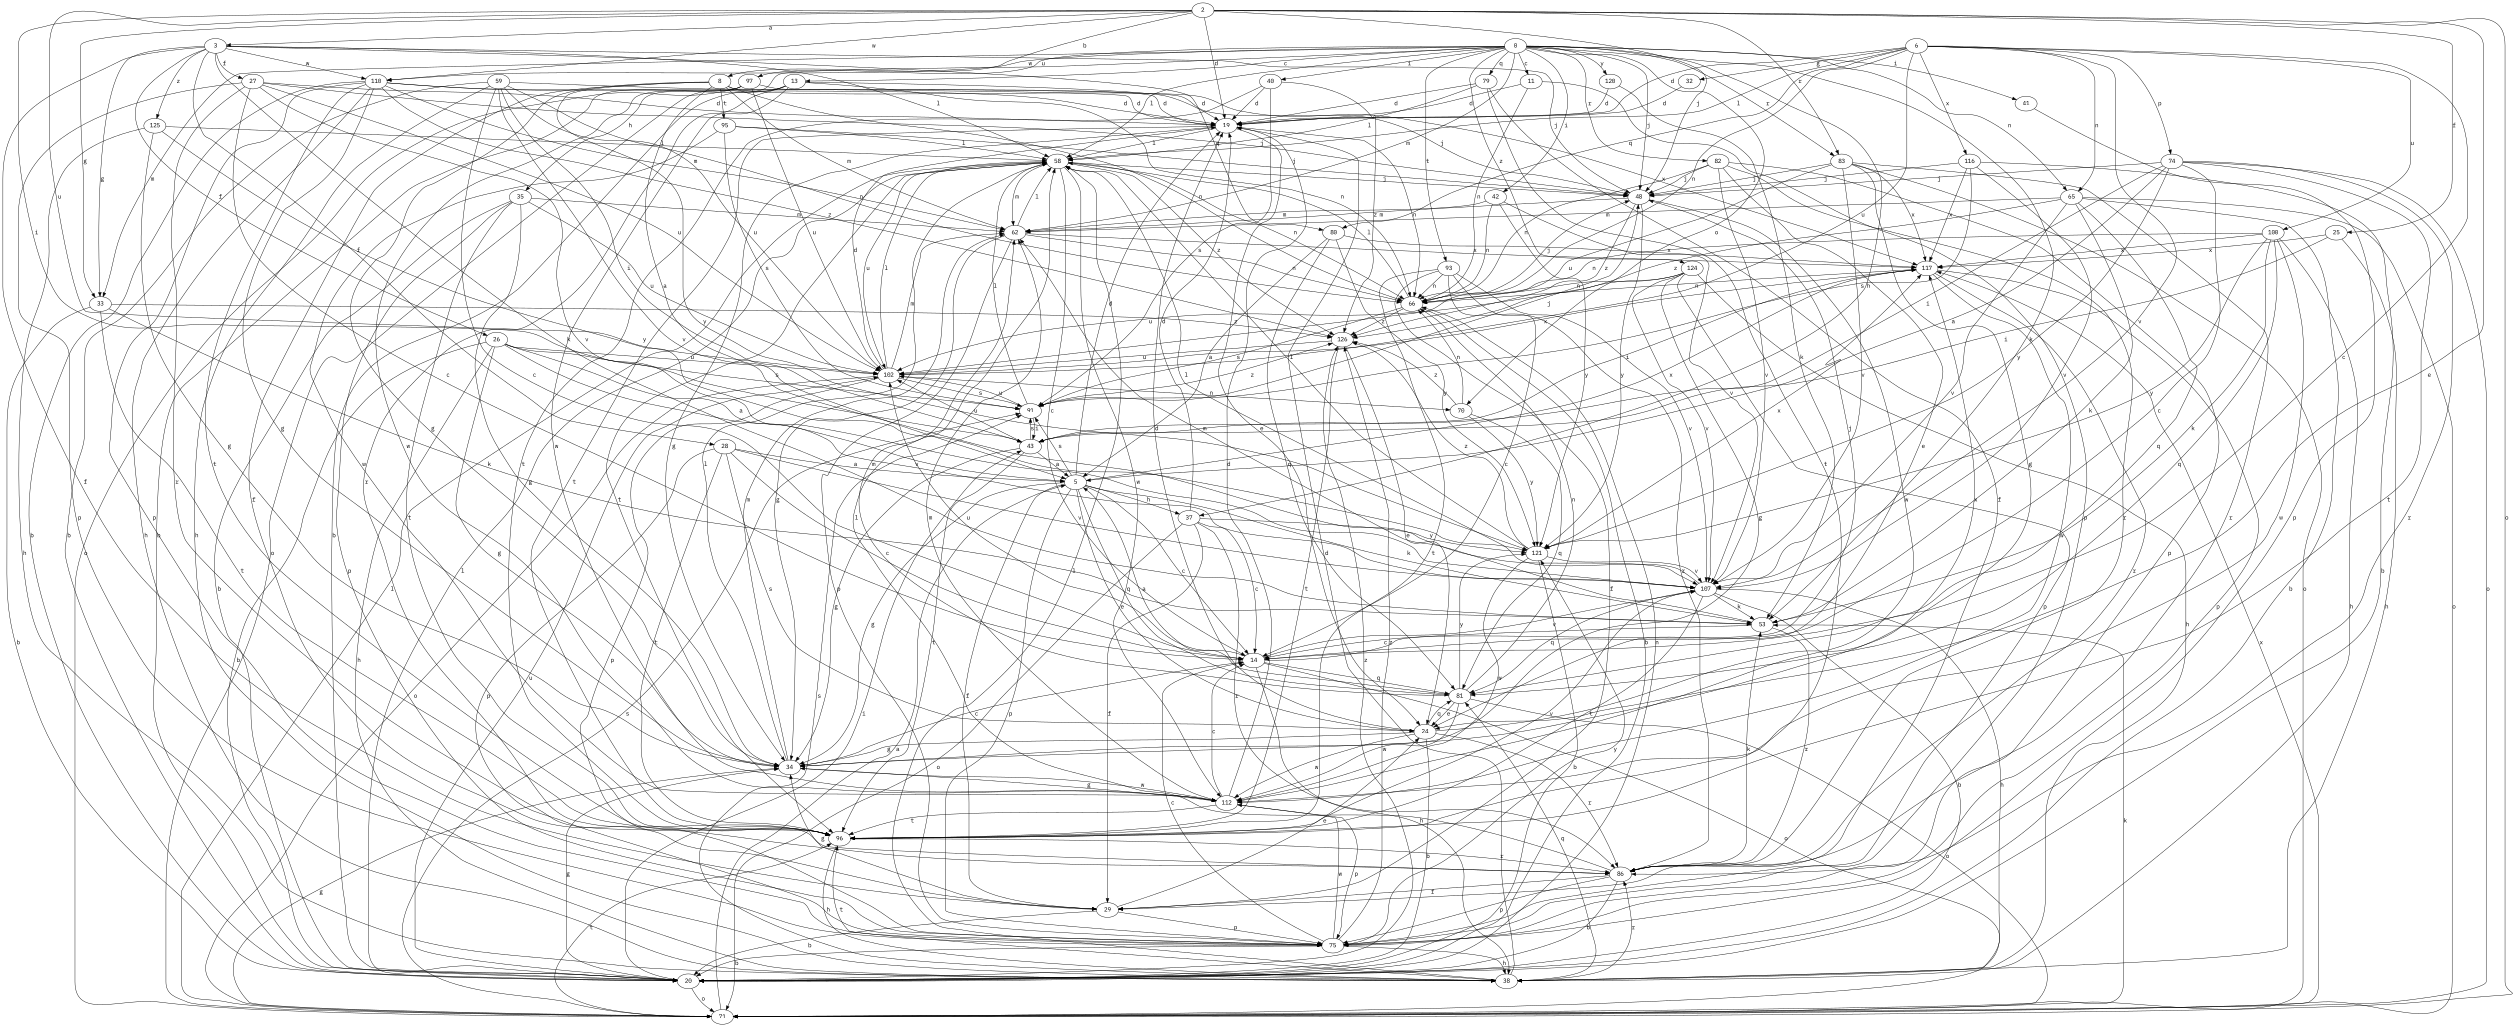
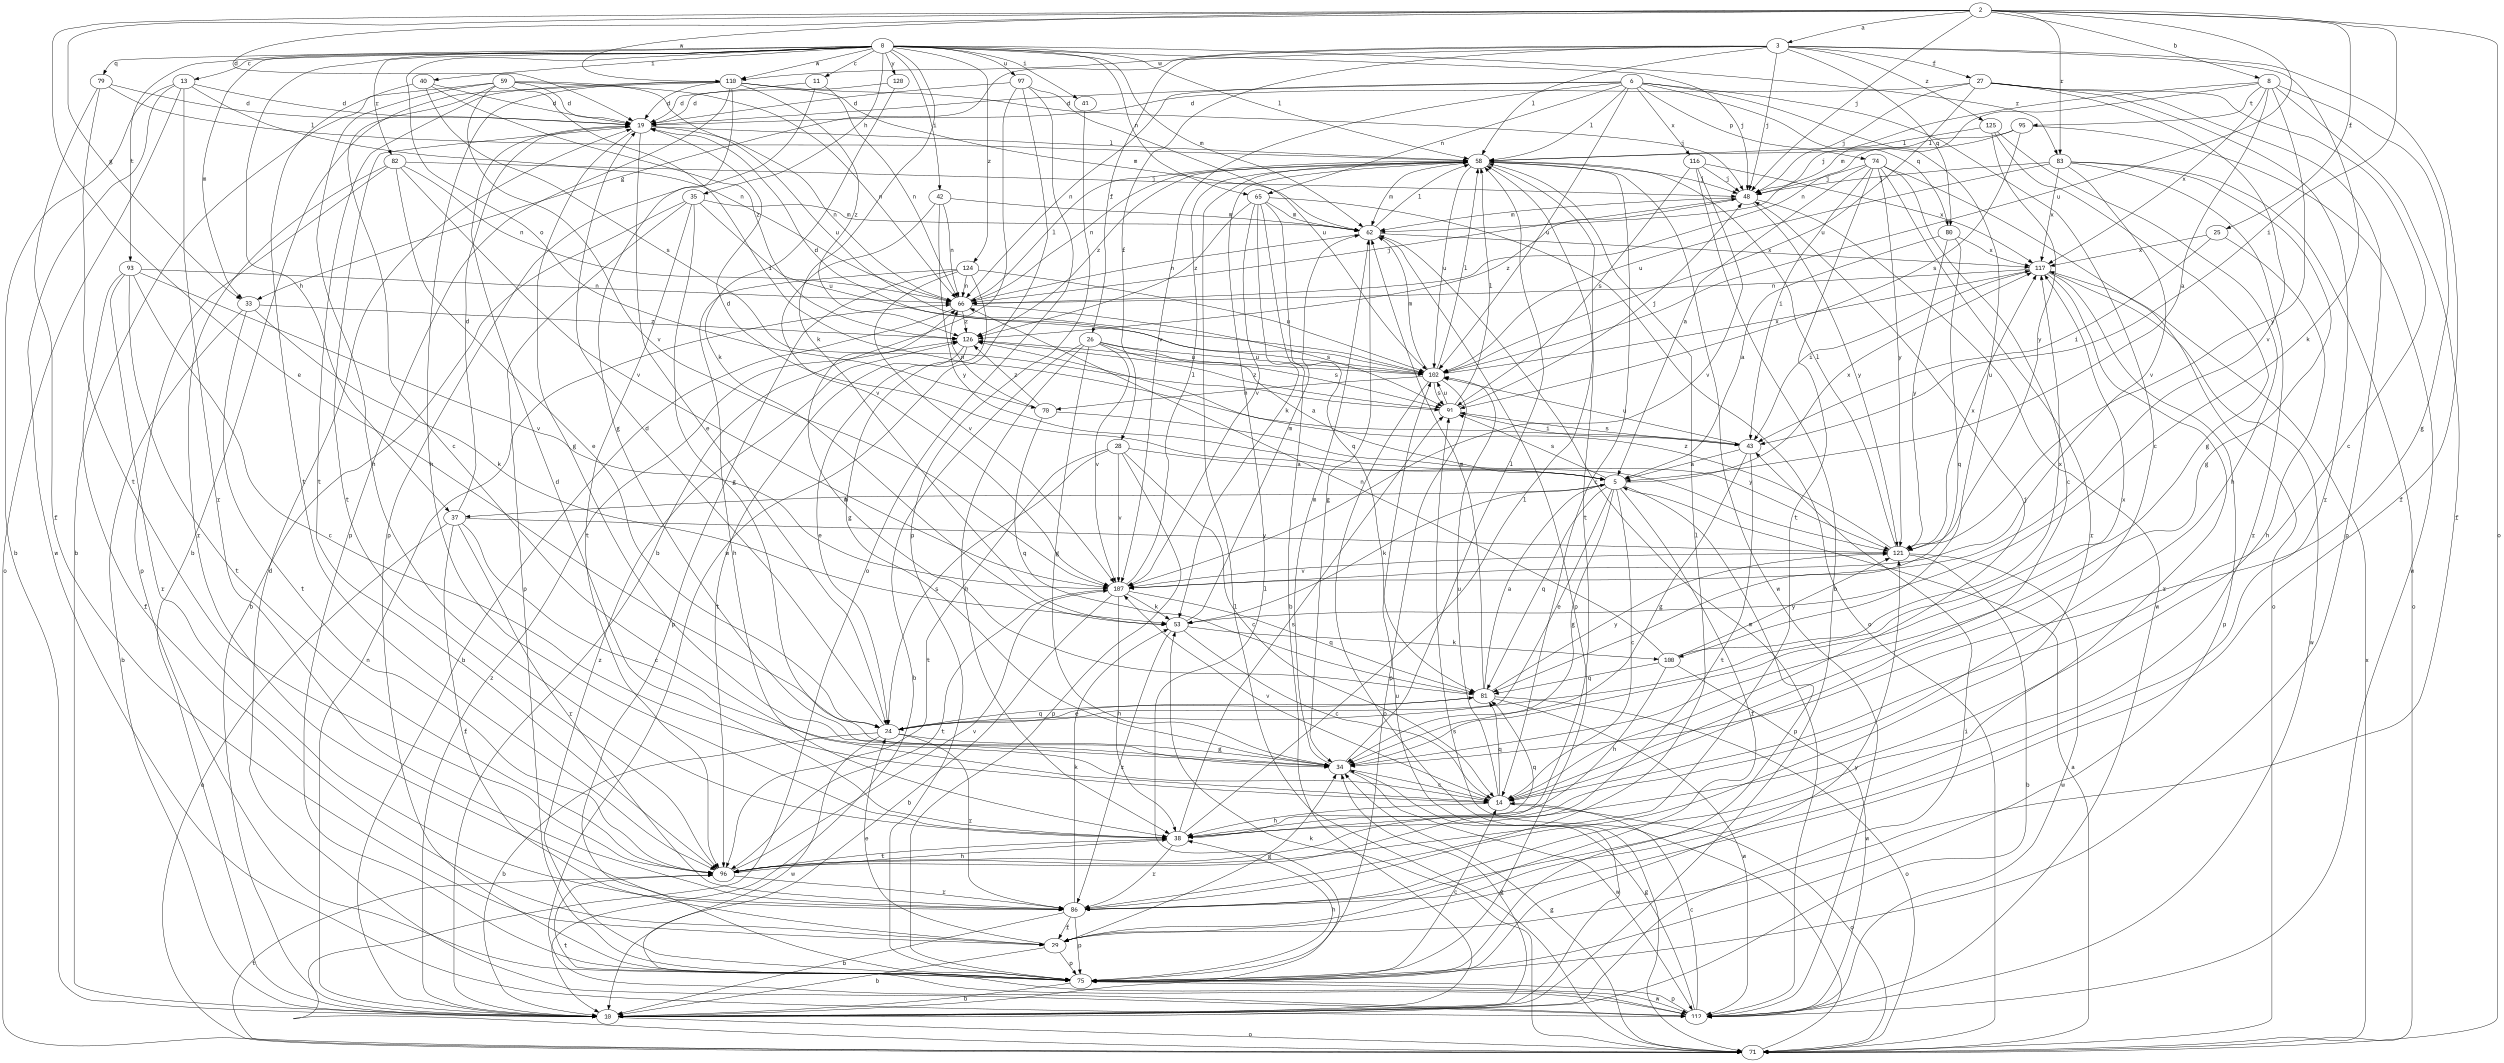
node "32": removed
edge "100" -> "53": reversed
node "20": label "20" -> "10"
